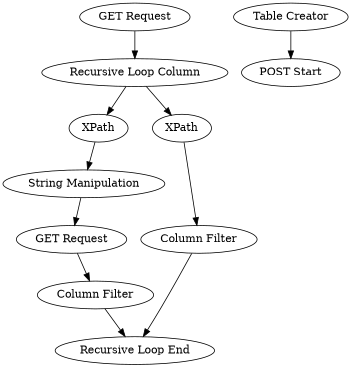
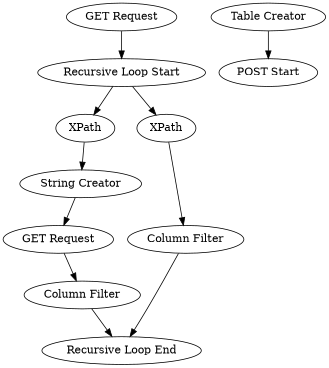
node "Recursive Loop Column": label "Recursive Loop Column" -> "Recursive Loop Start"
node "String Manipulation": label "String Manipulation" -> "String Creator"
